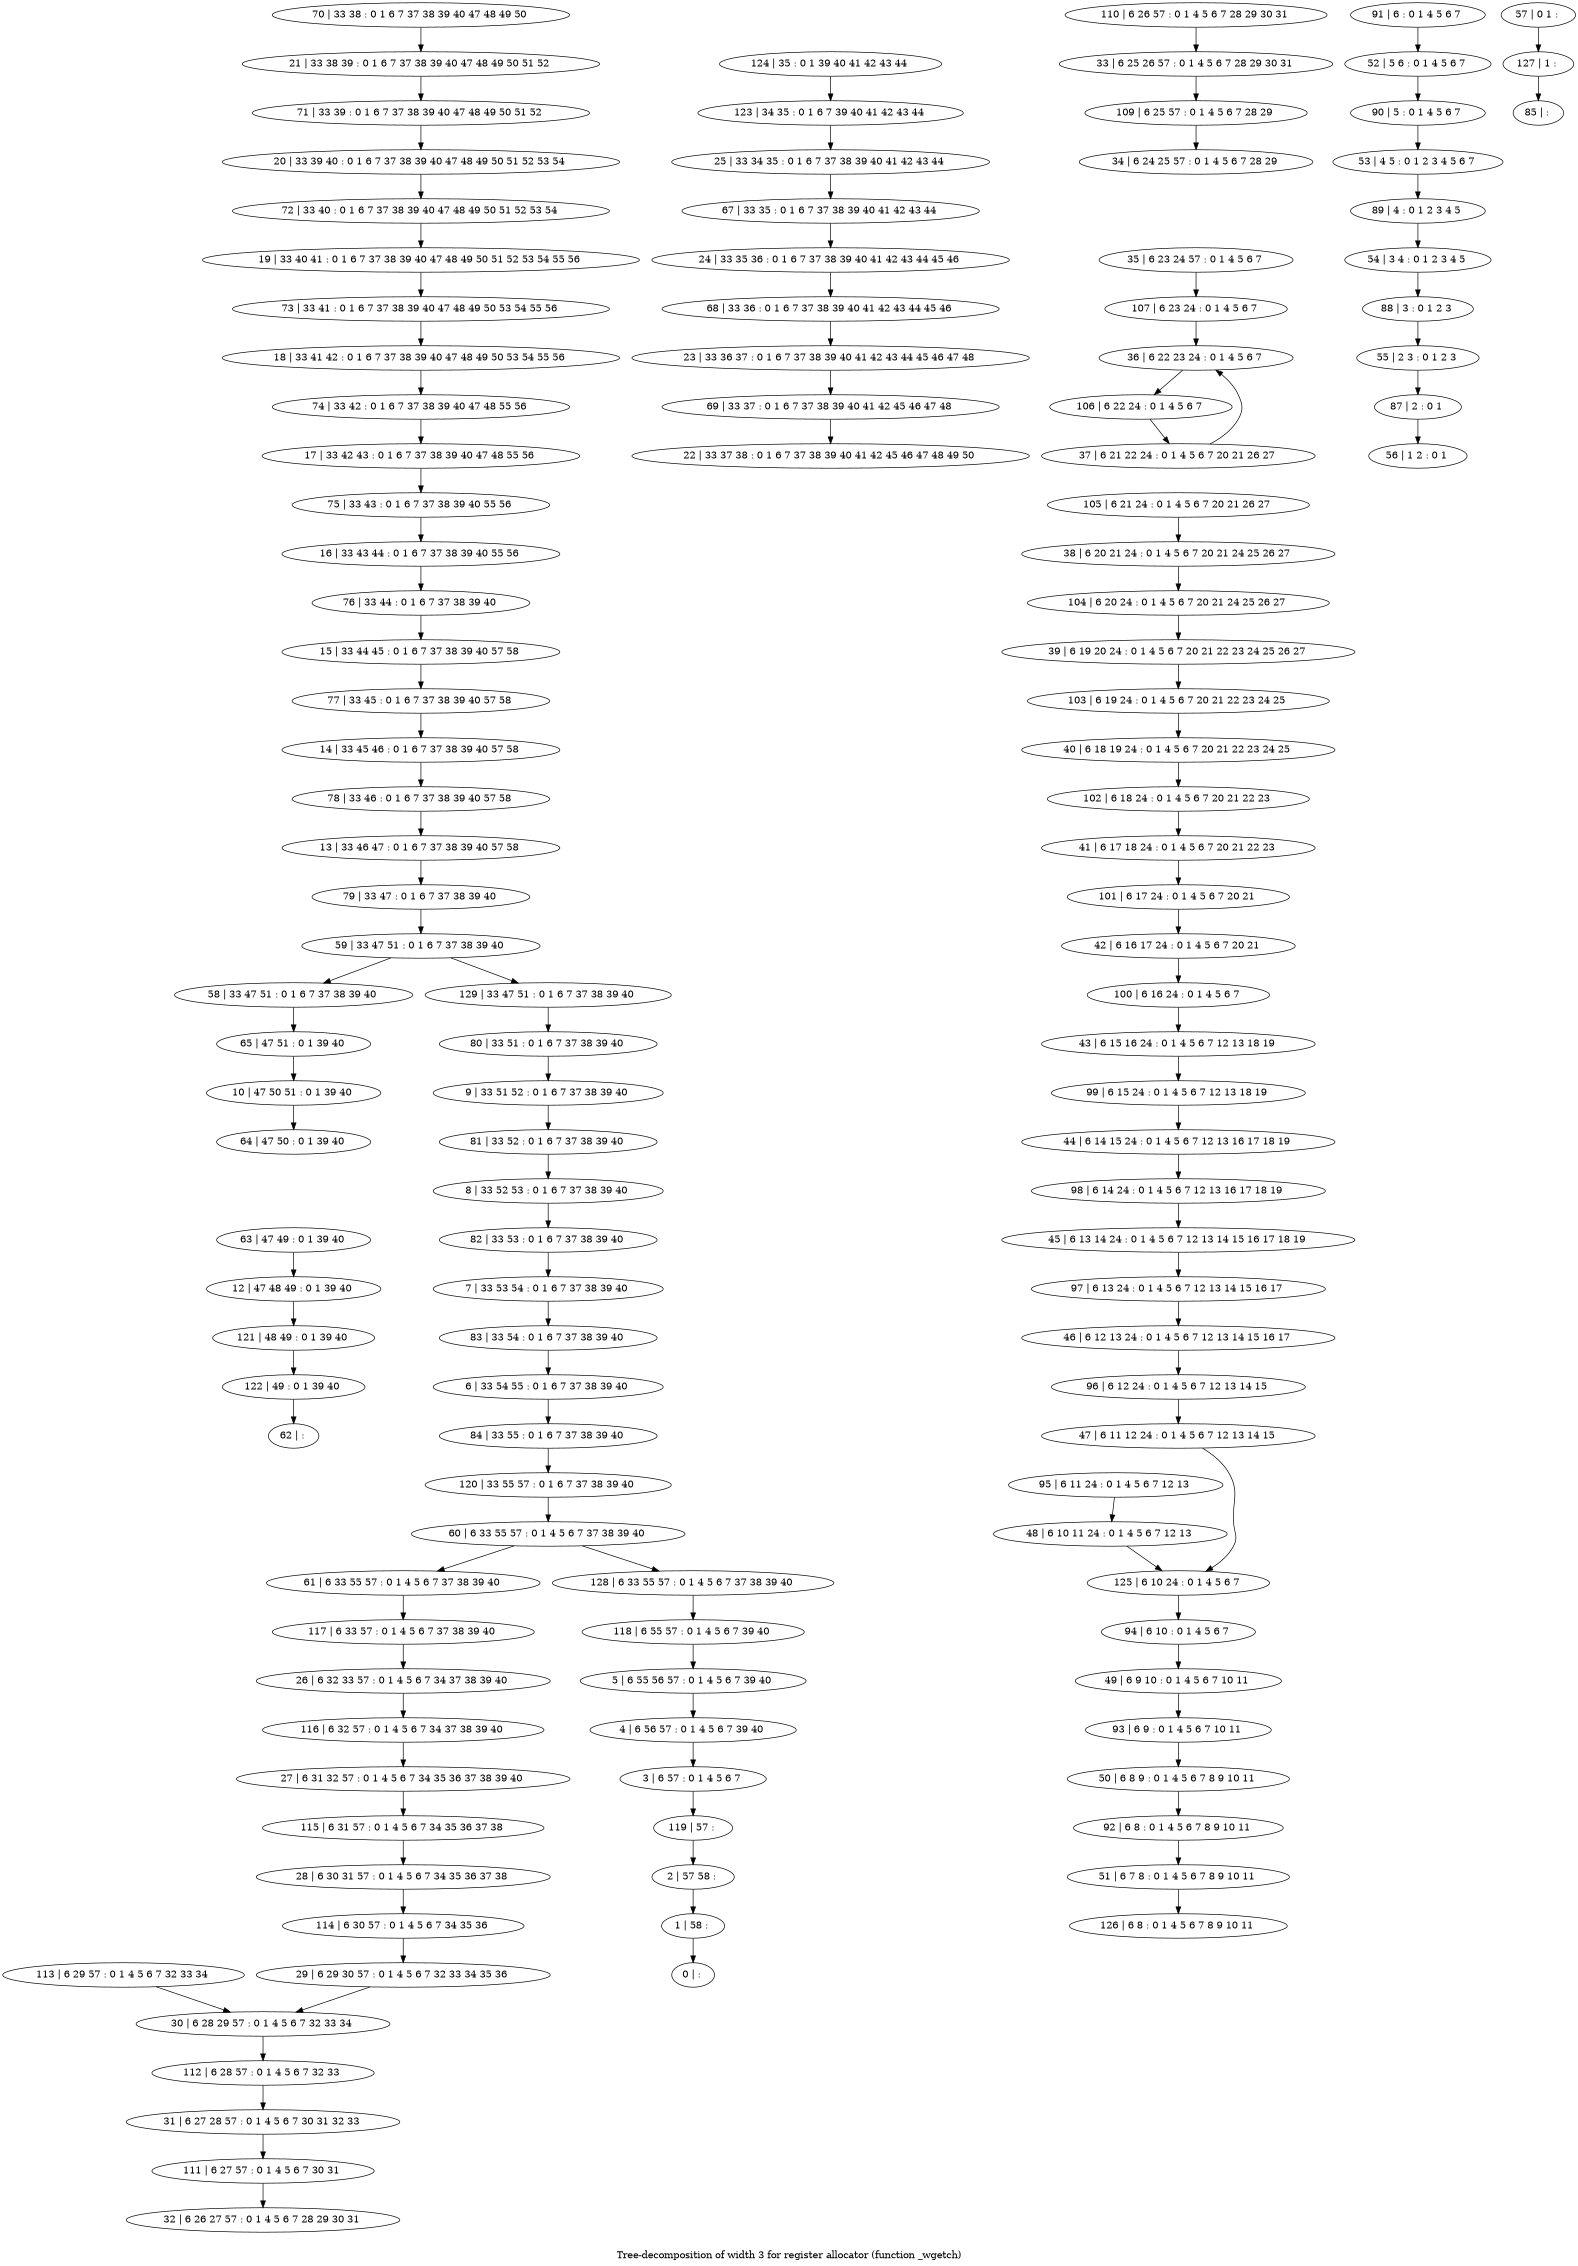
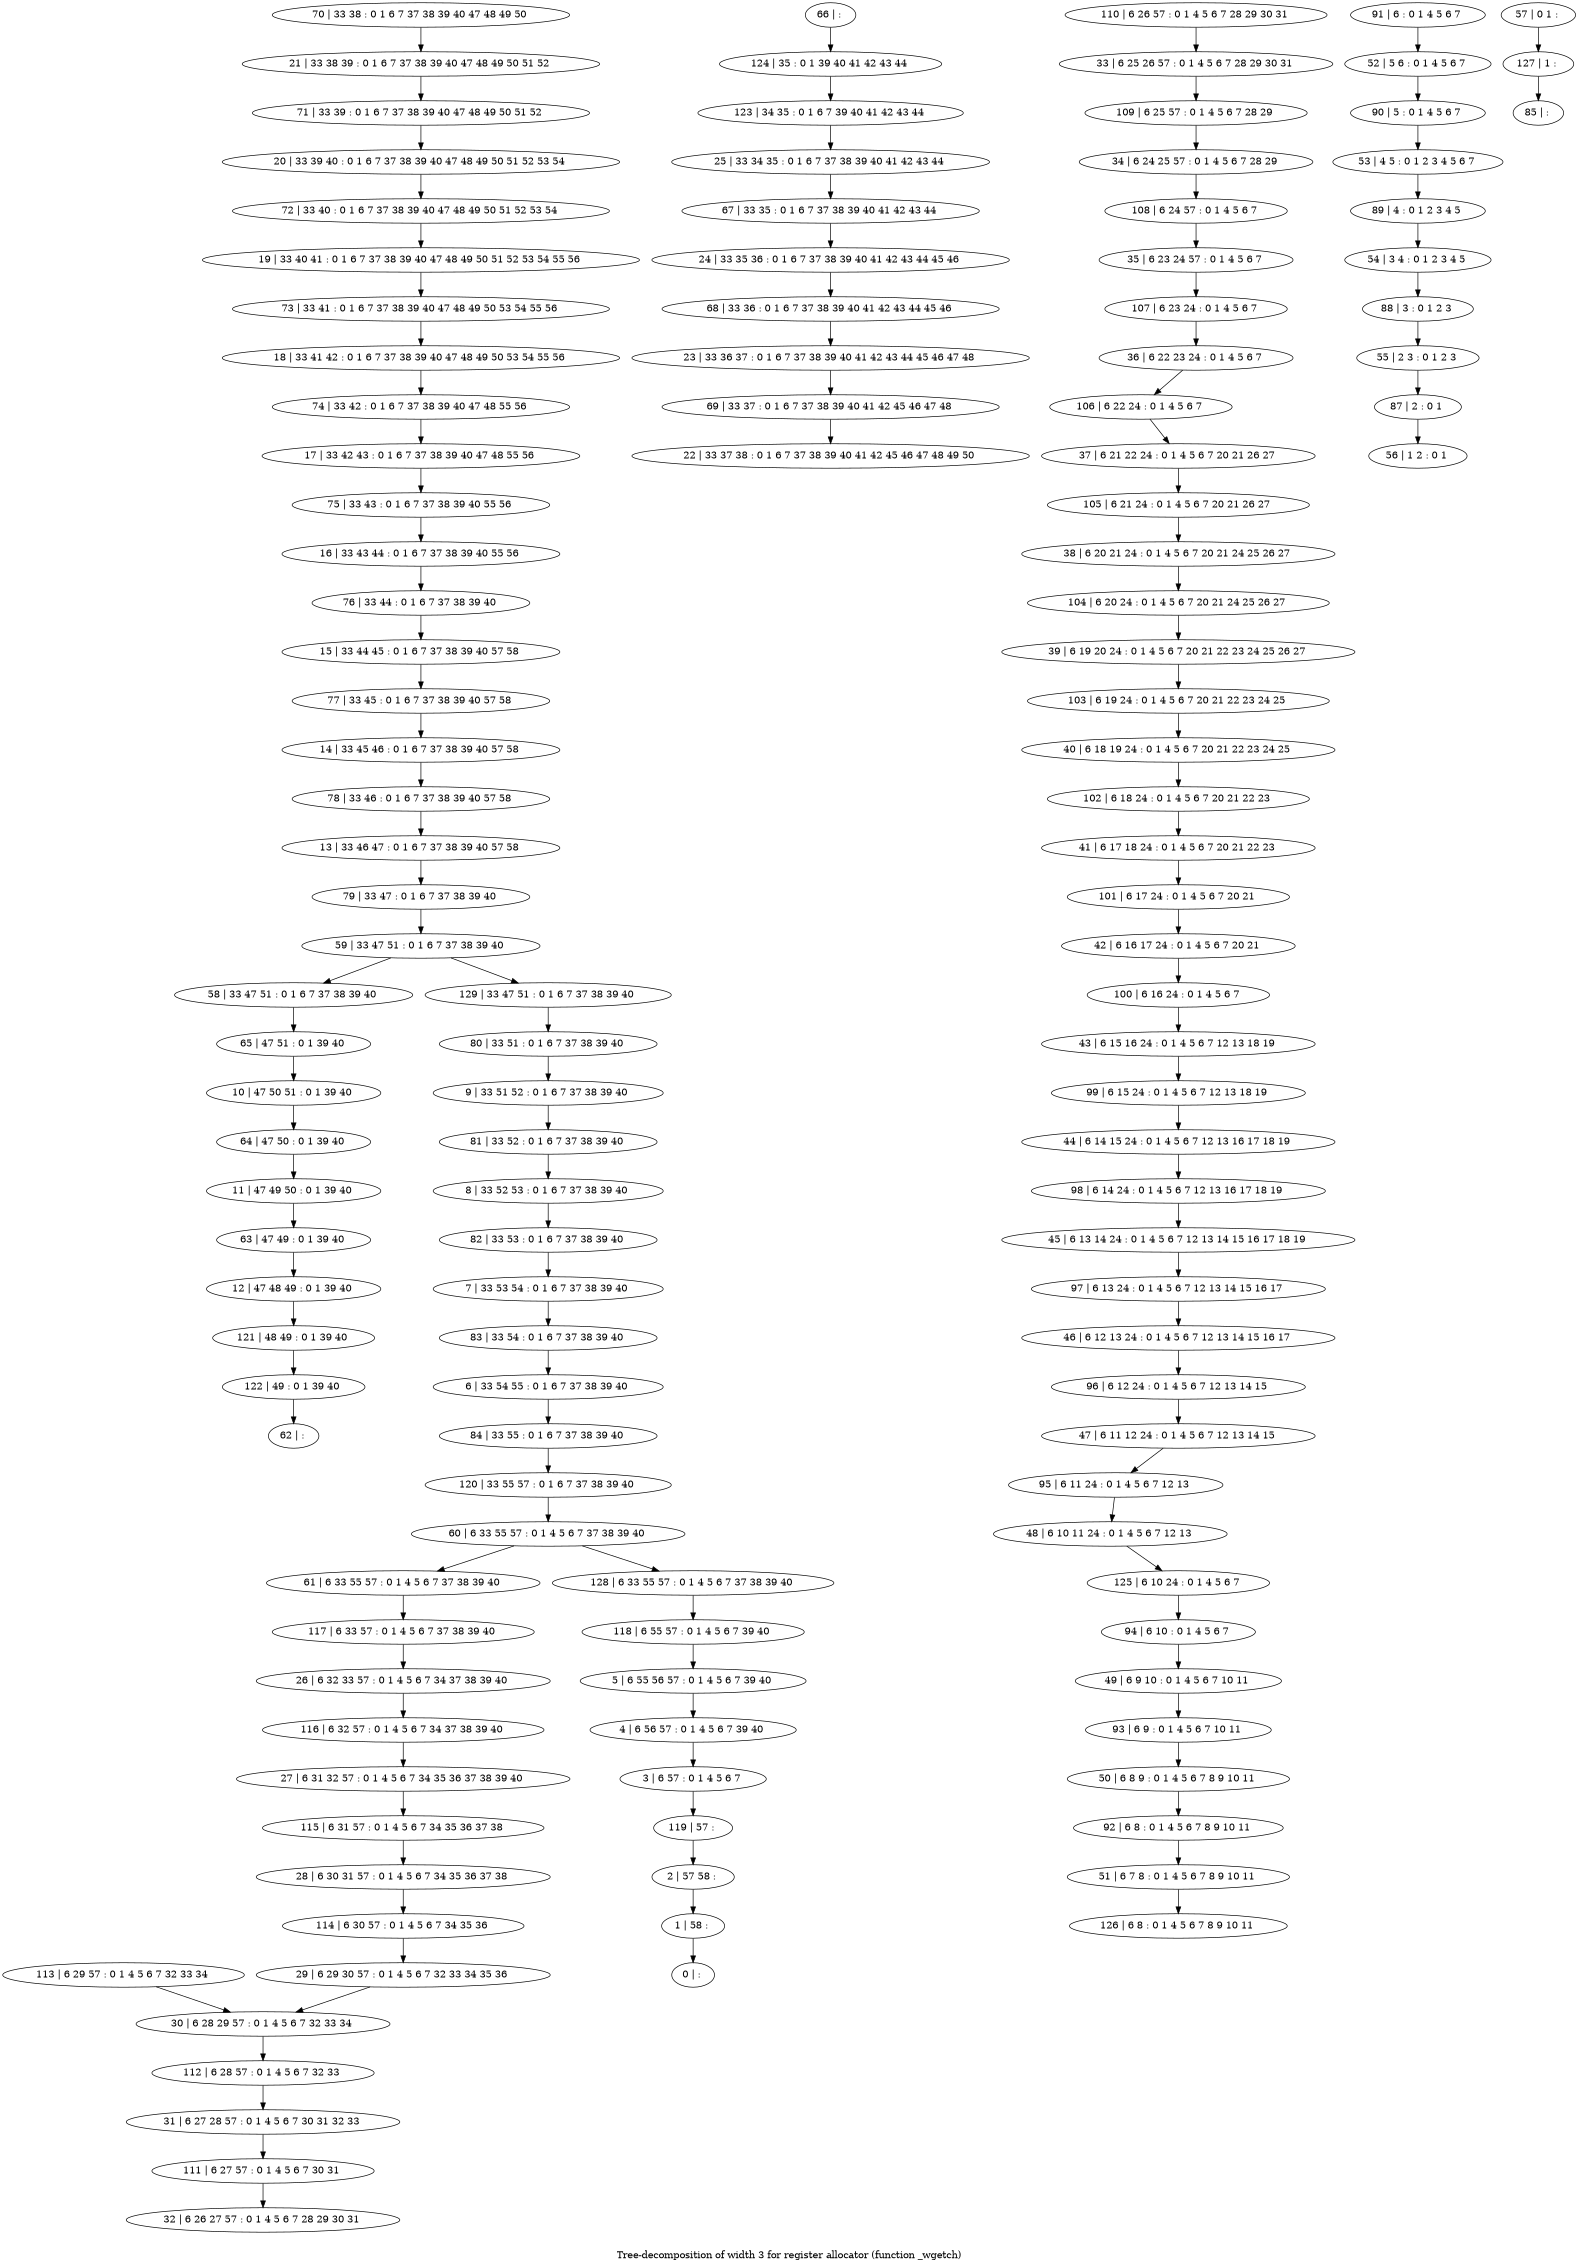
node "66 | :": added
node "108 | 6 24 57 : 0 1 4 5 6 7": added
edge "37 | 6 21 22 24 : 0 1 4 5 6 7 20 21 26 27" -> "36 | 6 22 23 24 : 0 1 4 5 6 7": now "37 | 6 21 22 24 : 0 1 4 5 6 7 20 21 26 27" -> "105 | 6 21 24 : 0 1 4 5 6 7 20 21 26 27"
node "11 | 47 49 50 : 0 1 39 40": added
edge "47 | 6 11 12 24 : 0 1 4 5 6 7 12 13 14 15" -> "125 | 6 10 24 : 0 1 4 5 6 7": now "47 | 6 11 12 24 : 0 1 4 5 6 7 12 13 14 15" -> "95 | 6 11 24 : 0 1 4 5 6 7 12 13"
